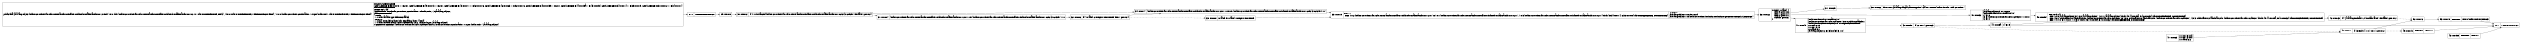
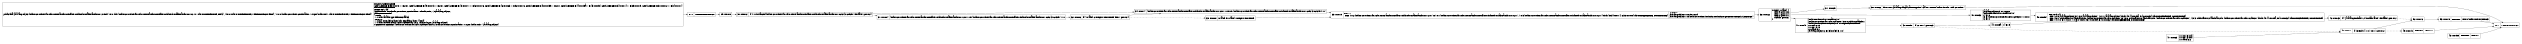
edge "44: 0x005a" -> "28: ?": now "38: 0x002c" -> "28: ?"
